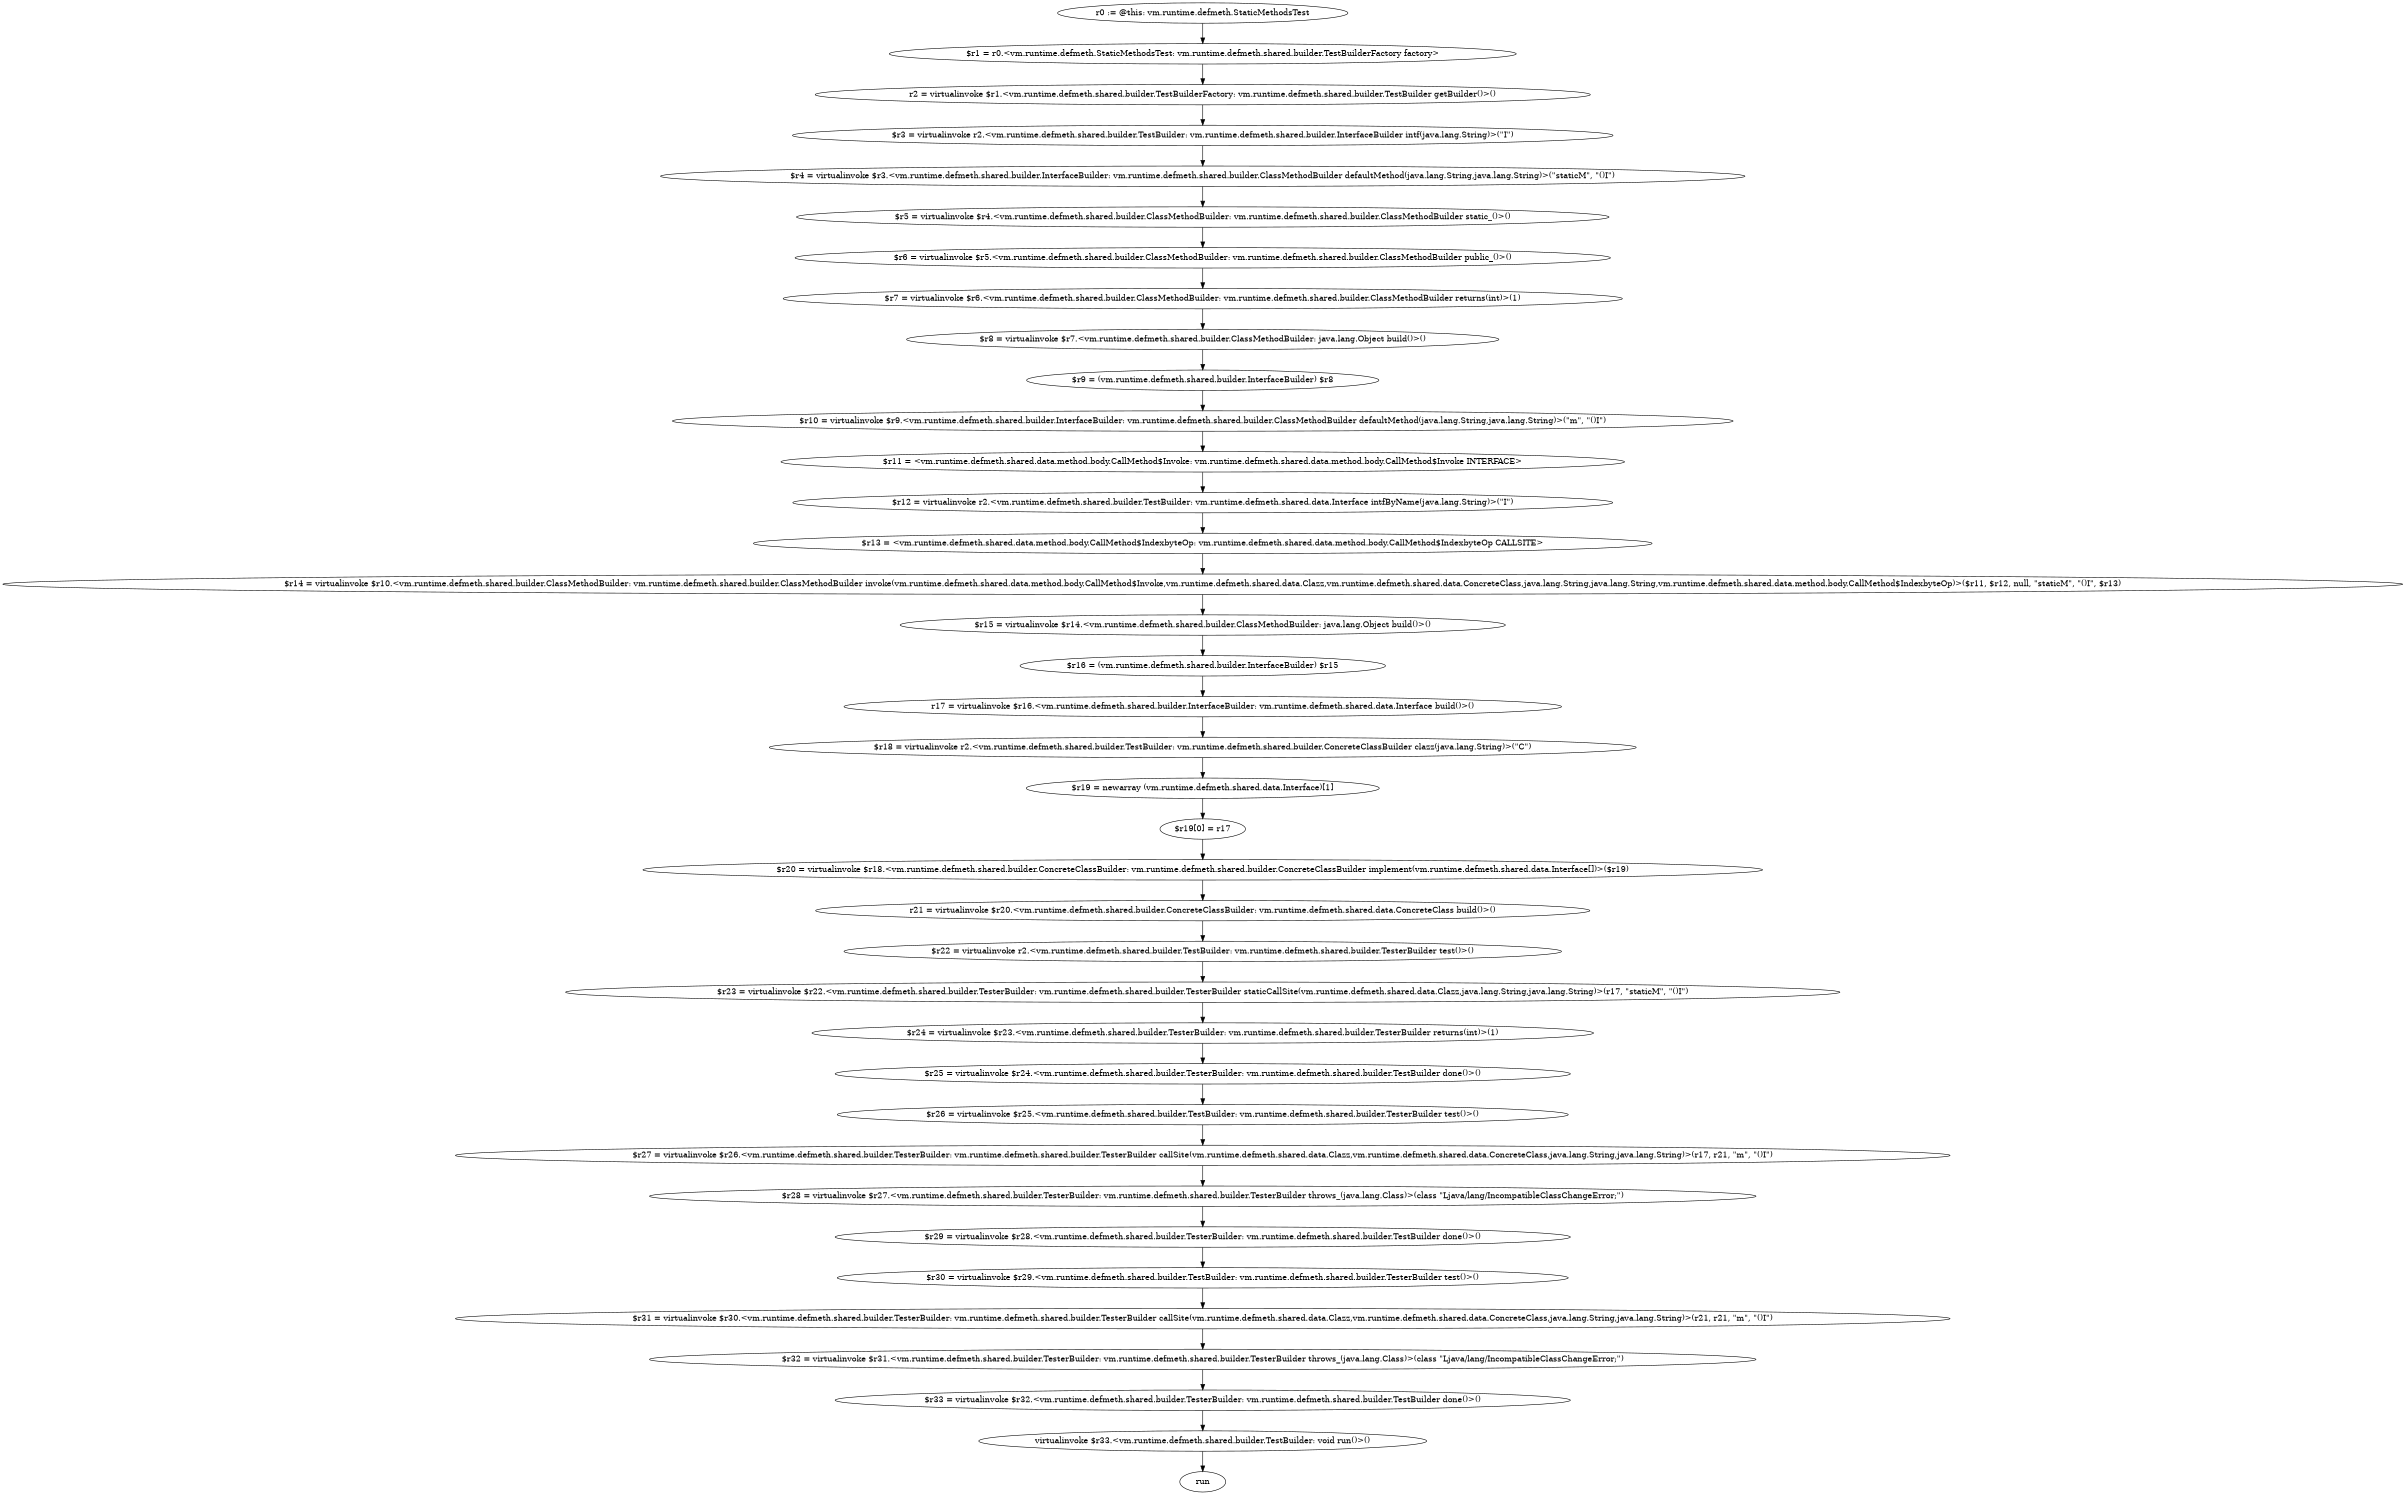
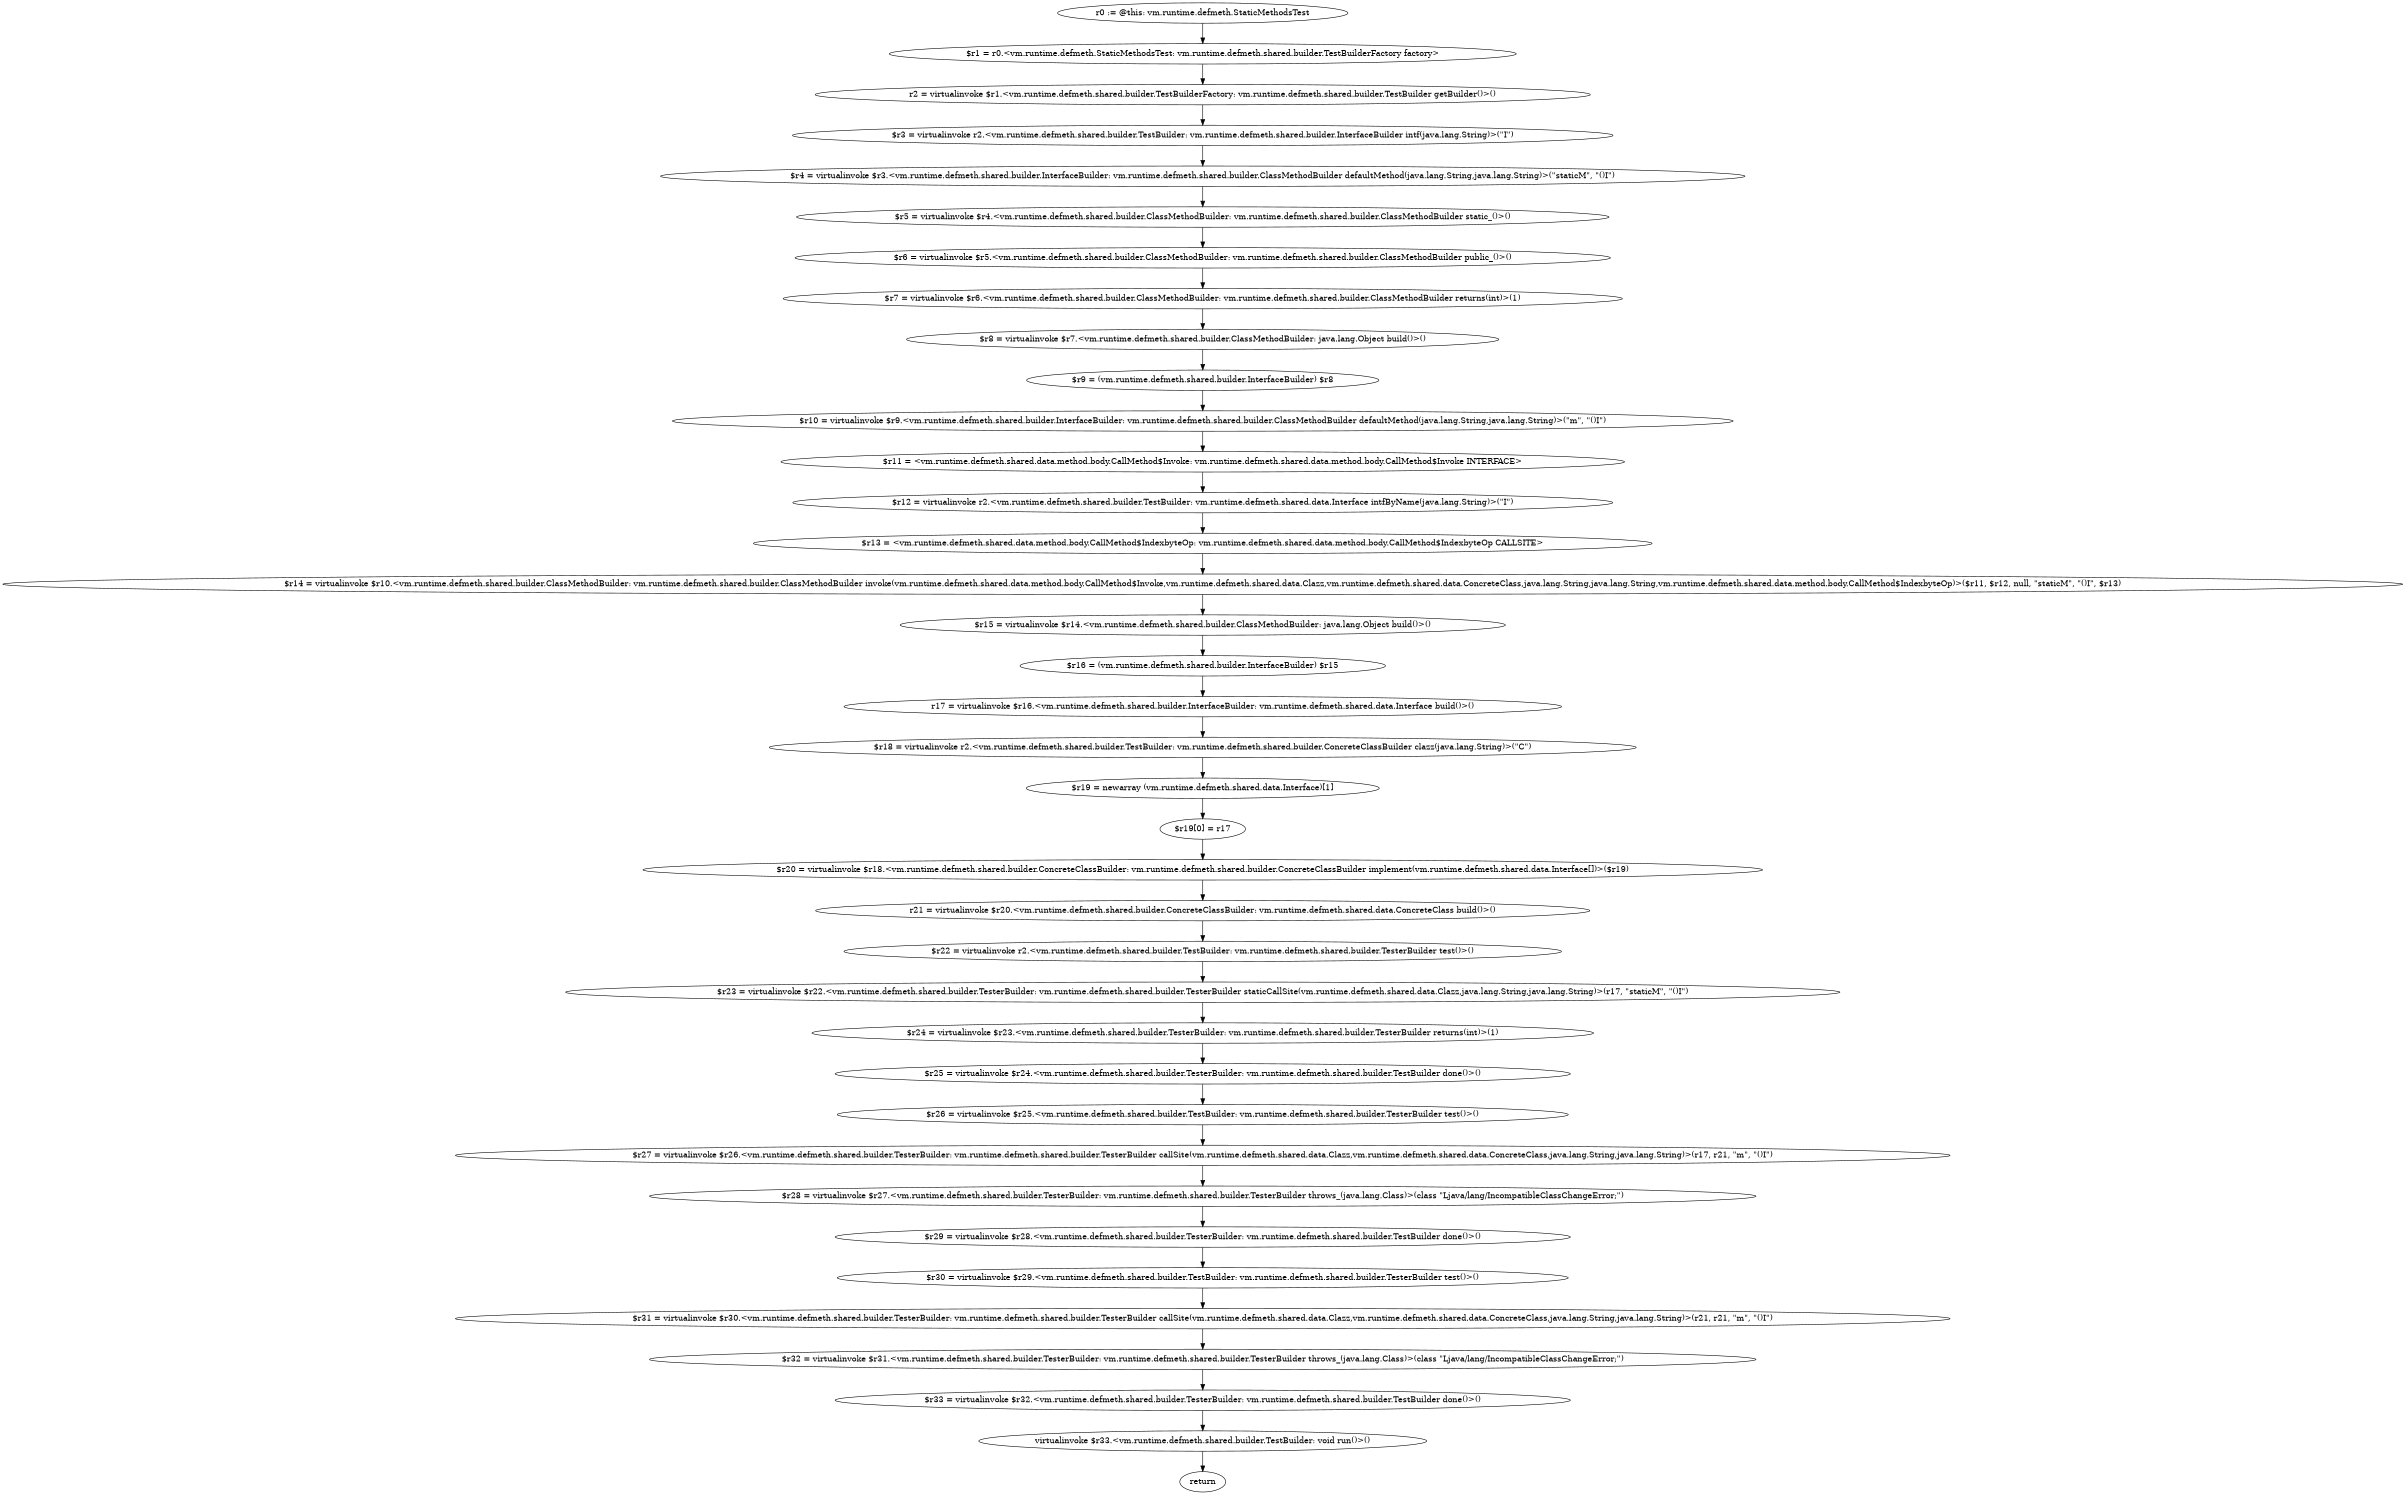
node "run": label "run" -> "return"
